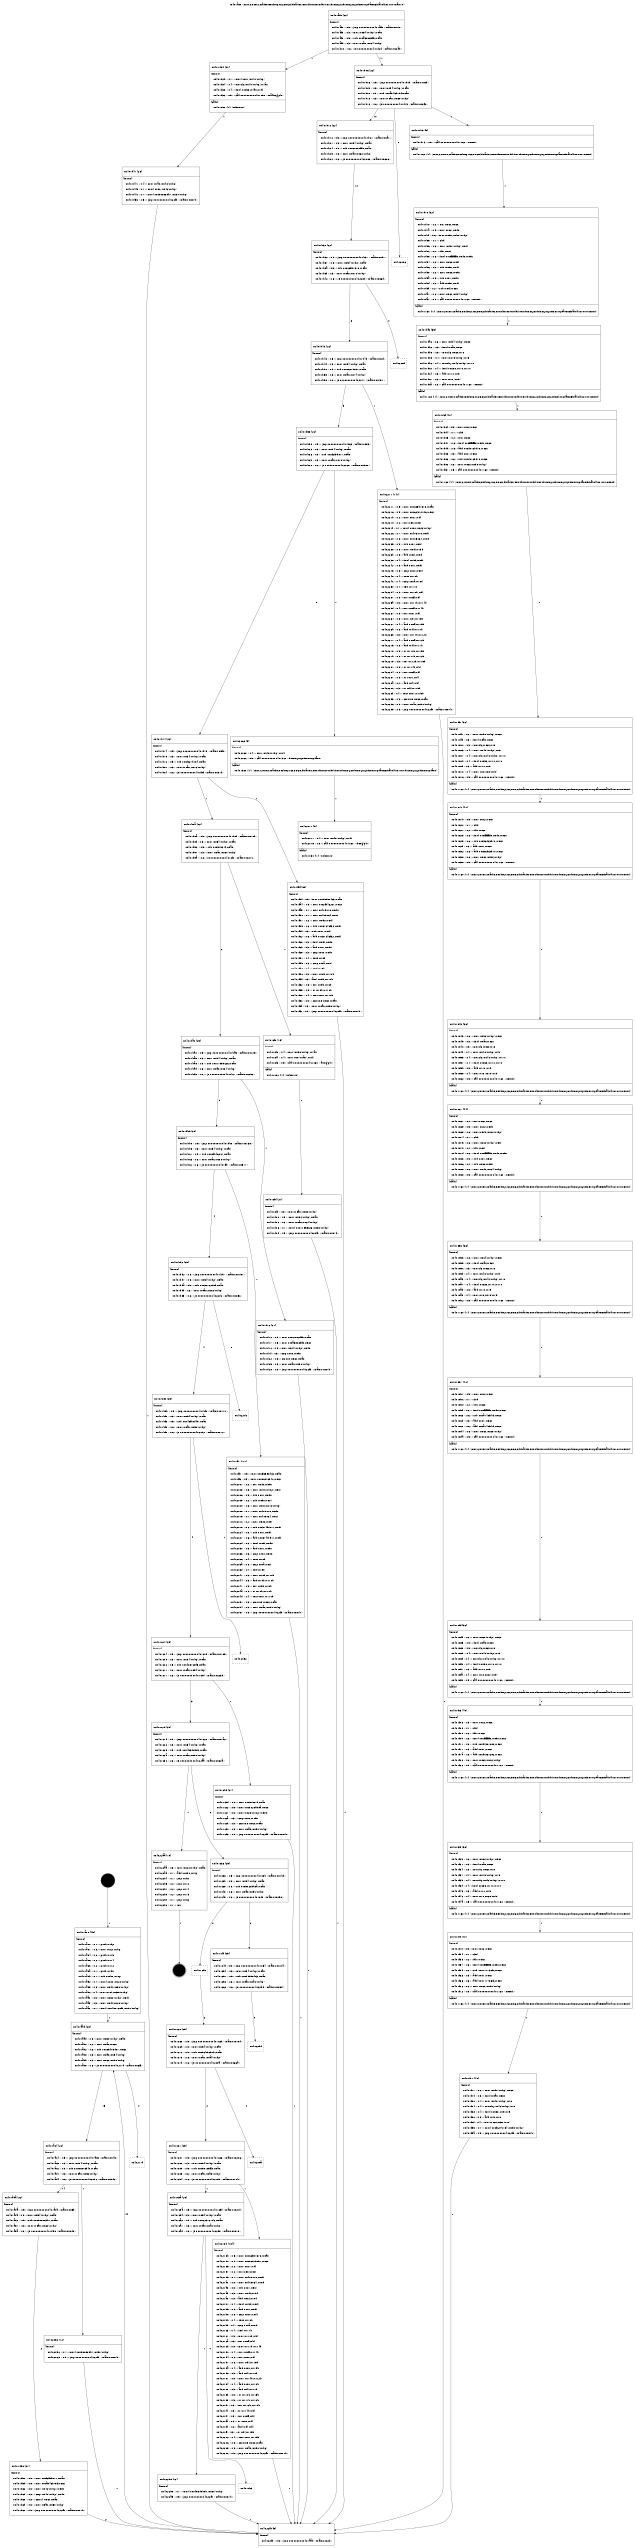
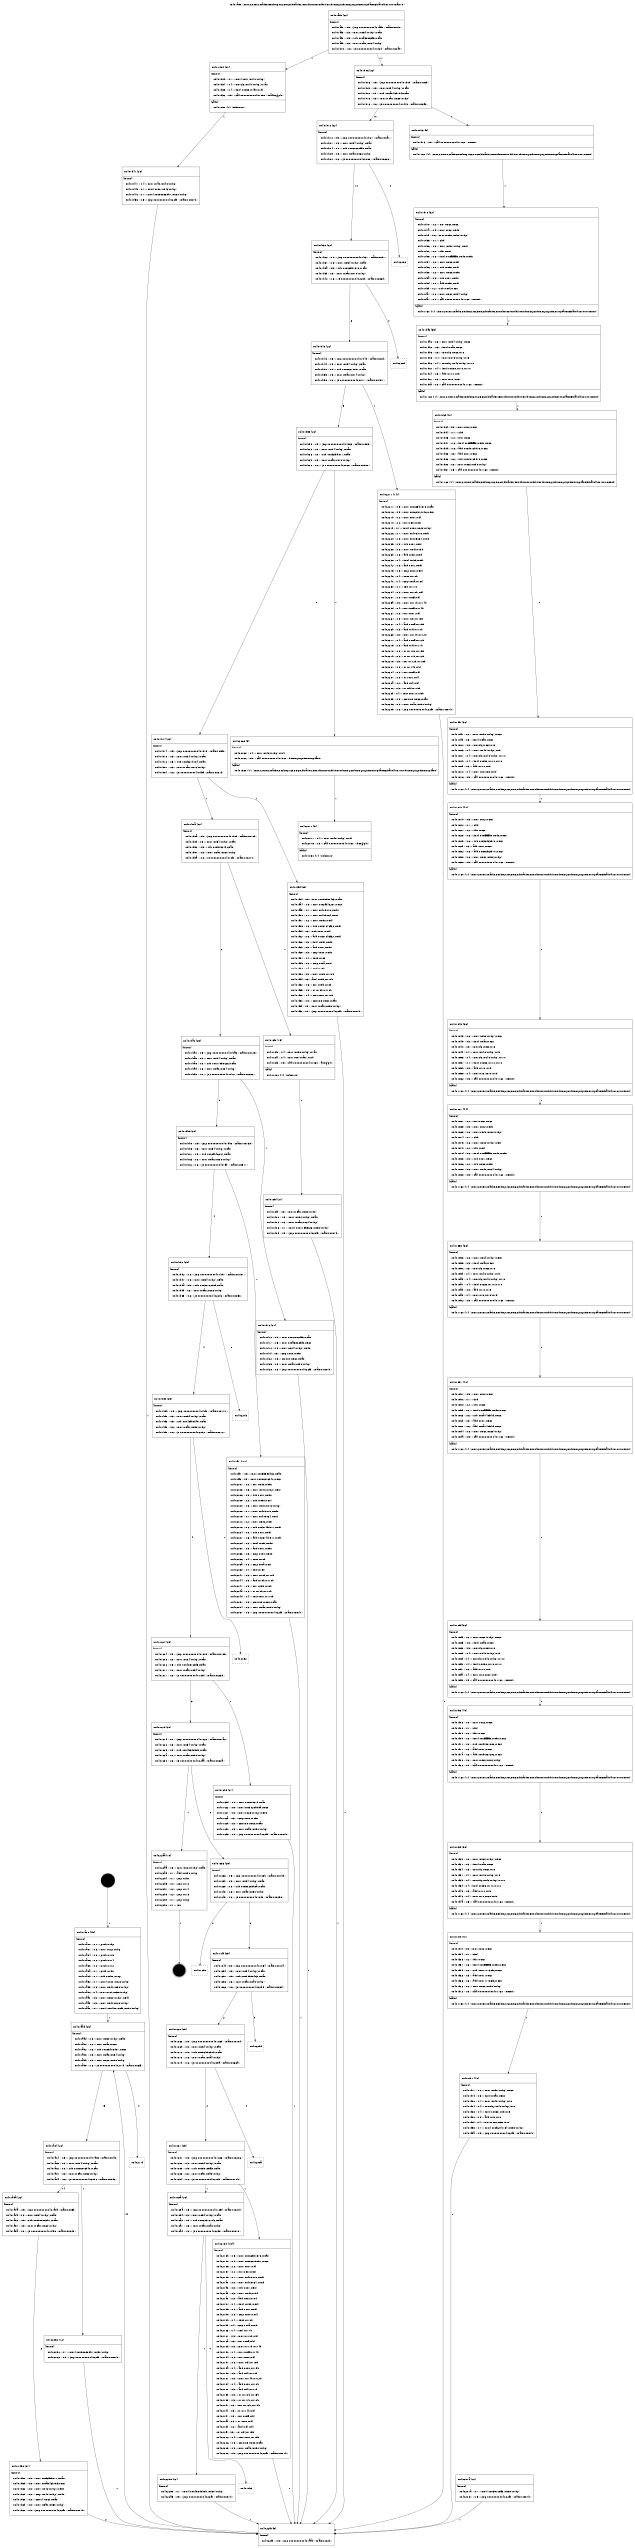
edge "0x401b06 [22]" -> "0x402086": now "0x401b1c [22]" -> "0x402086"
edge "0x401cd8" -> "0x401c68 [25]": now "0x401c4f [25]" -> "0x401c68 [25]"
node "0x40207a [12]": added
